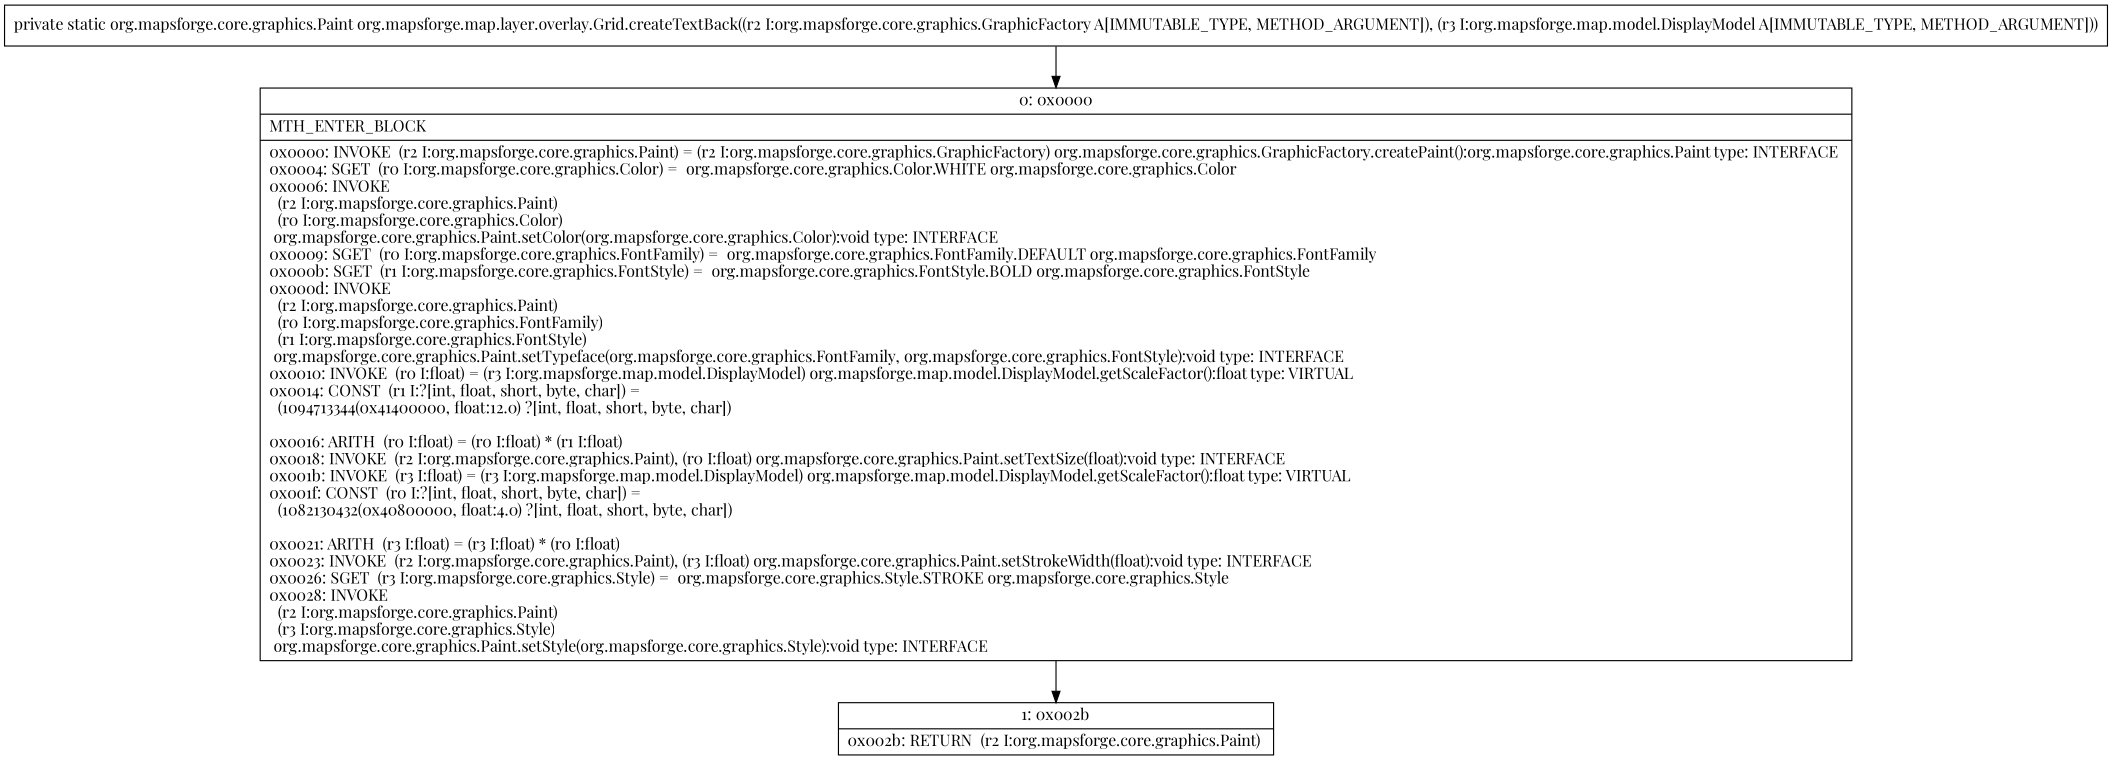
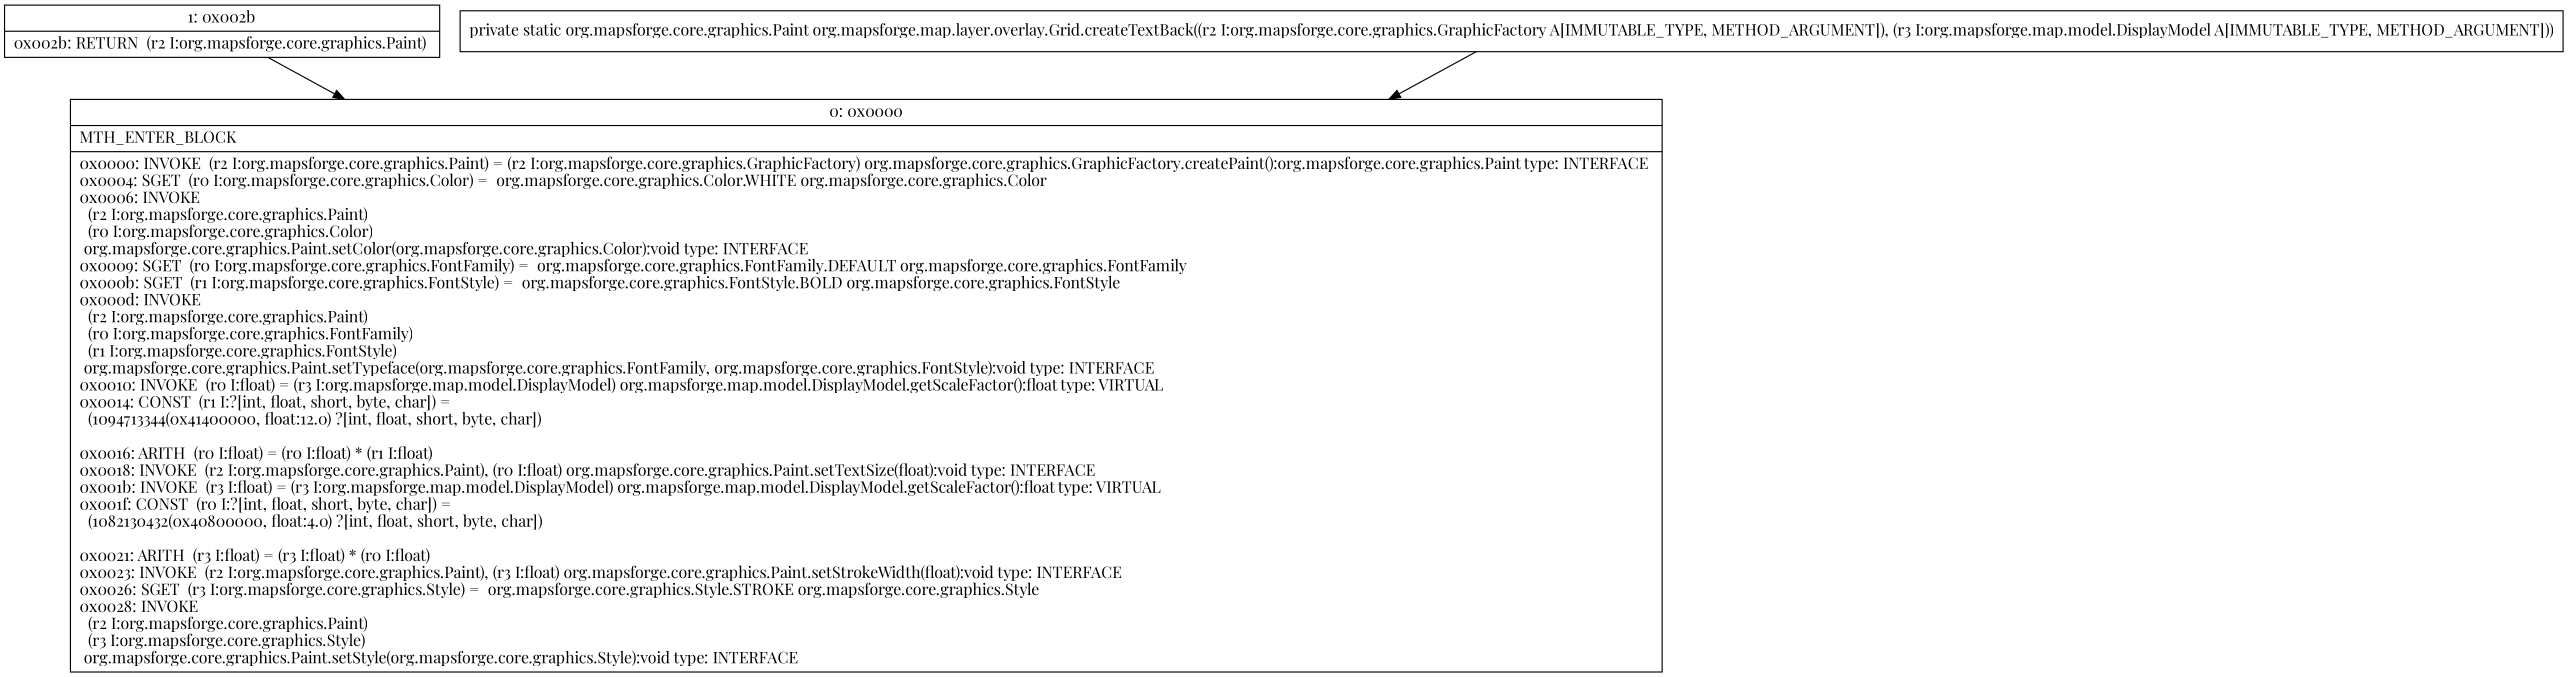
edge "0: 0x0000" -> "1: 0x002b": reversed
